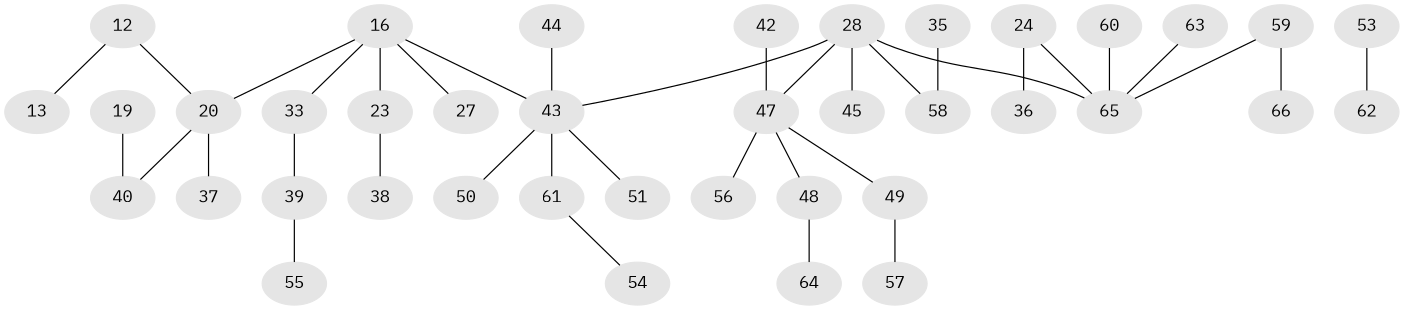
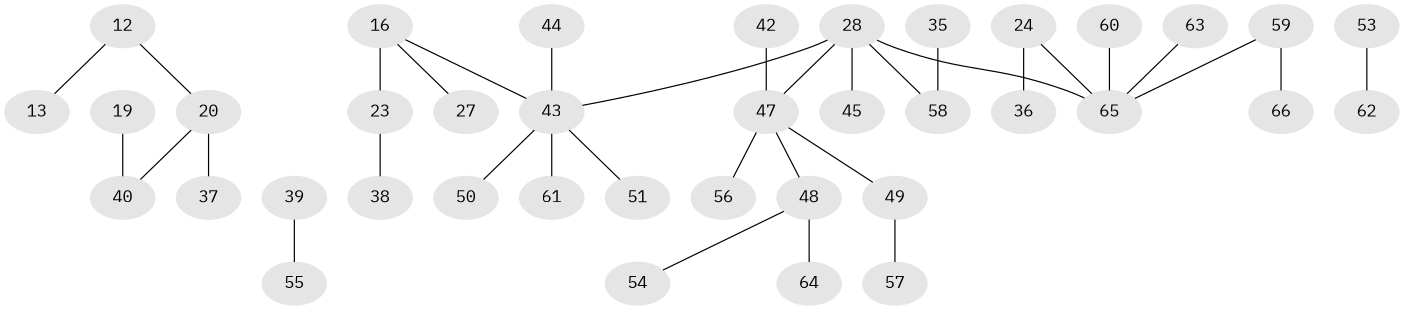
edge "16" -- "20": removed
node "33": removed
edge "61" -- "54": now "48" -- "54"
